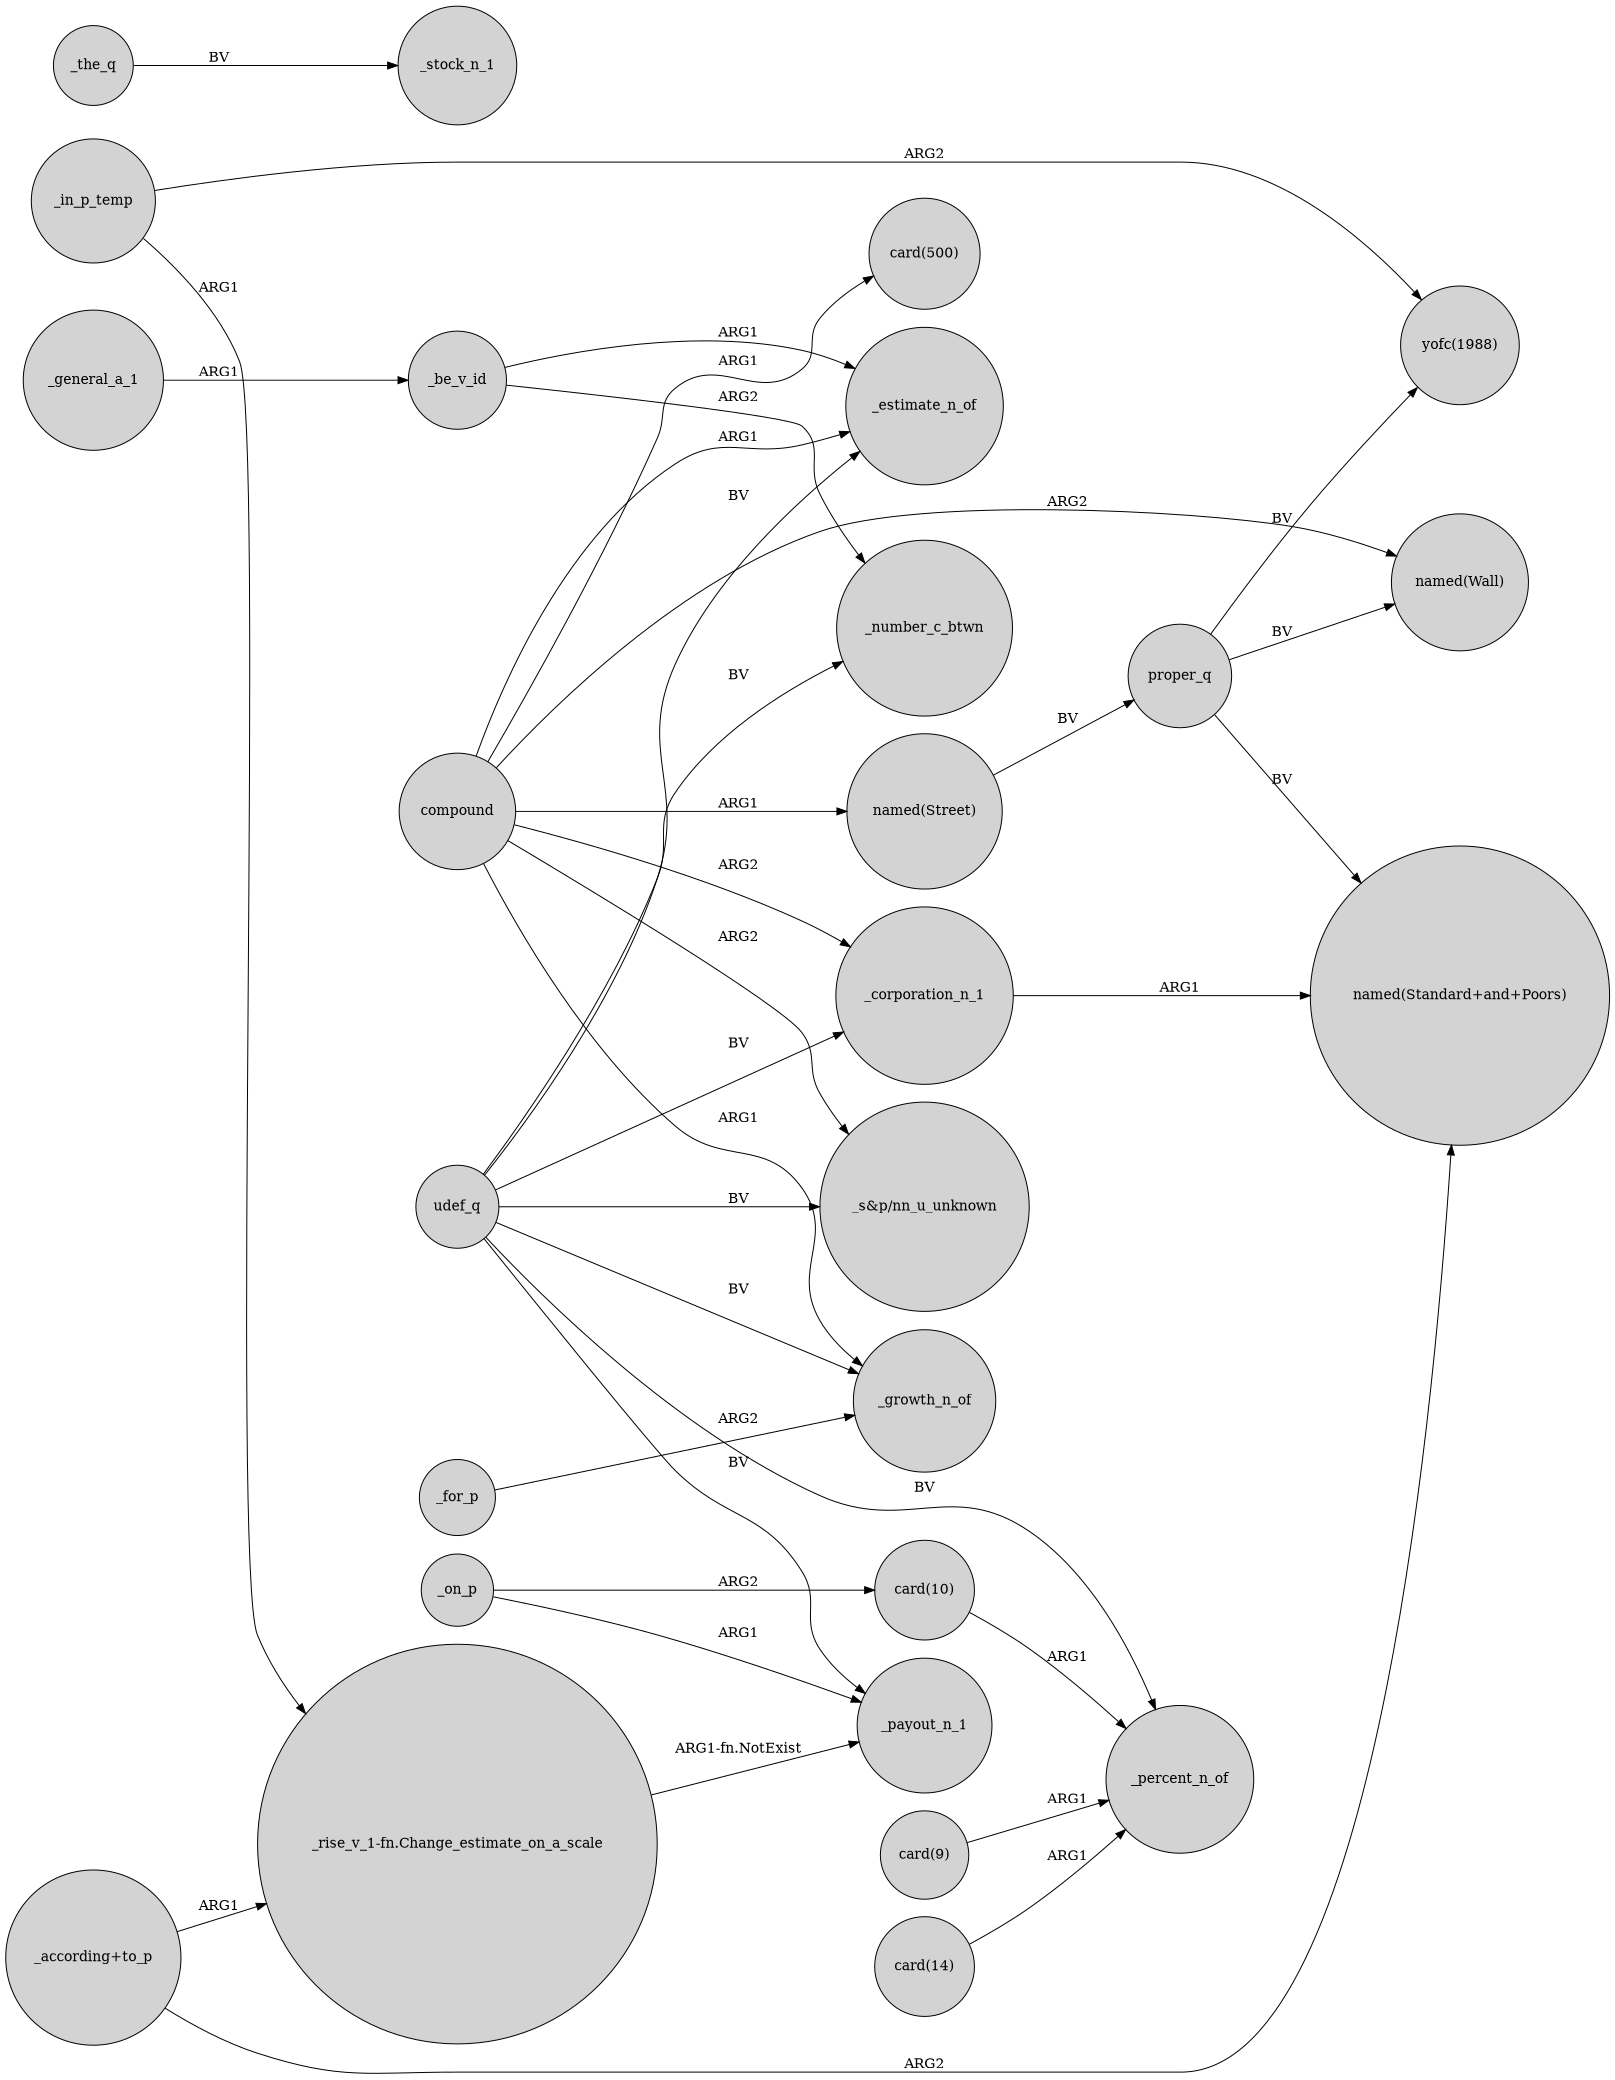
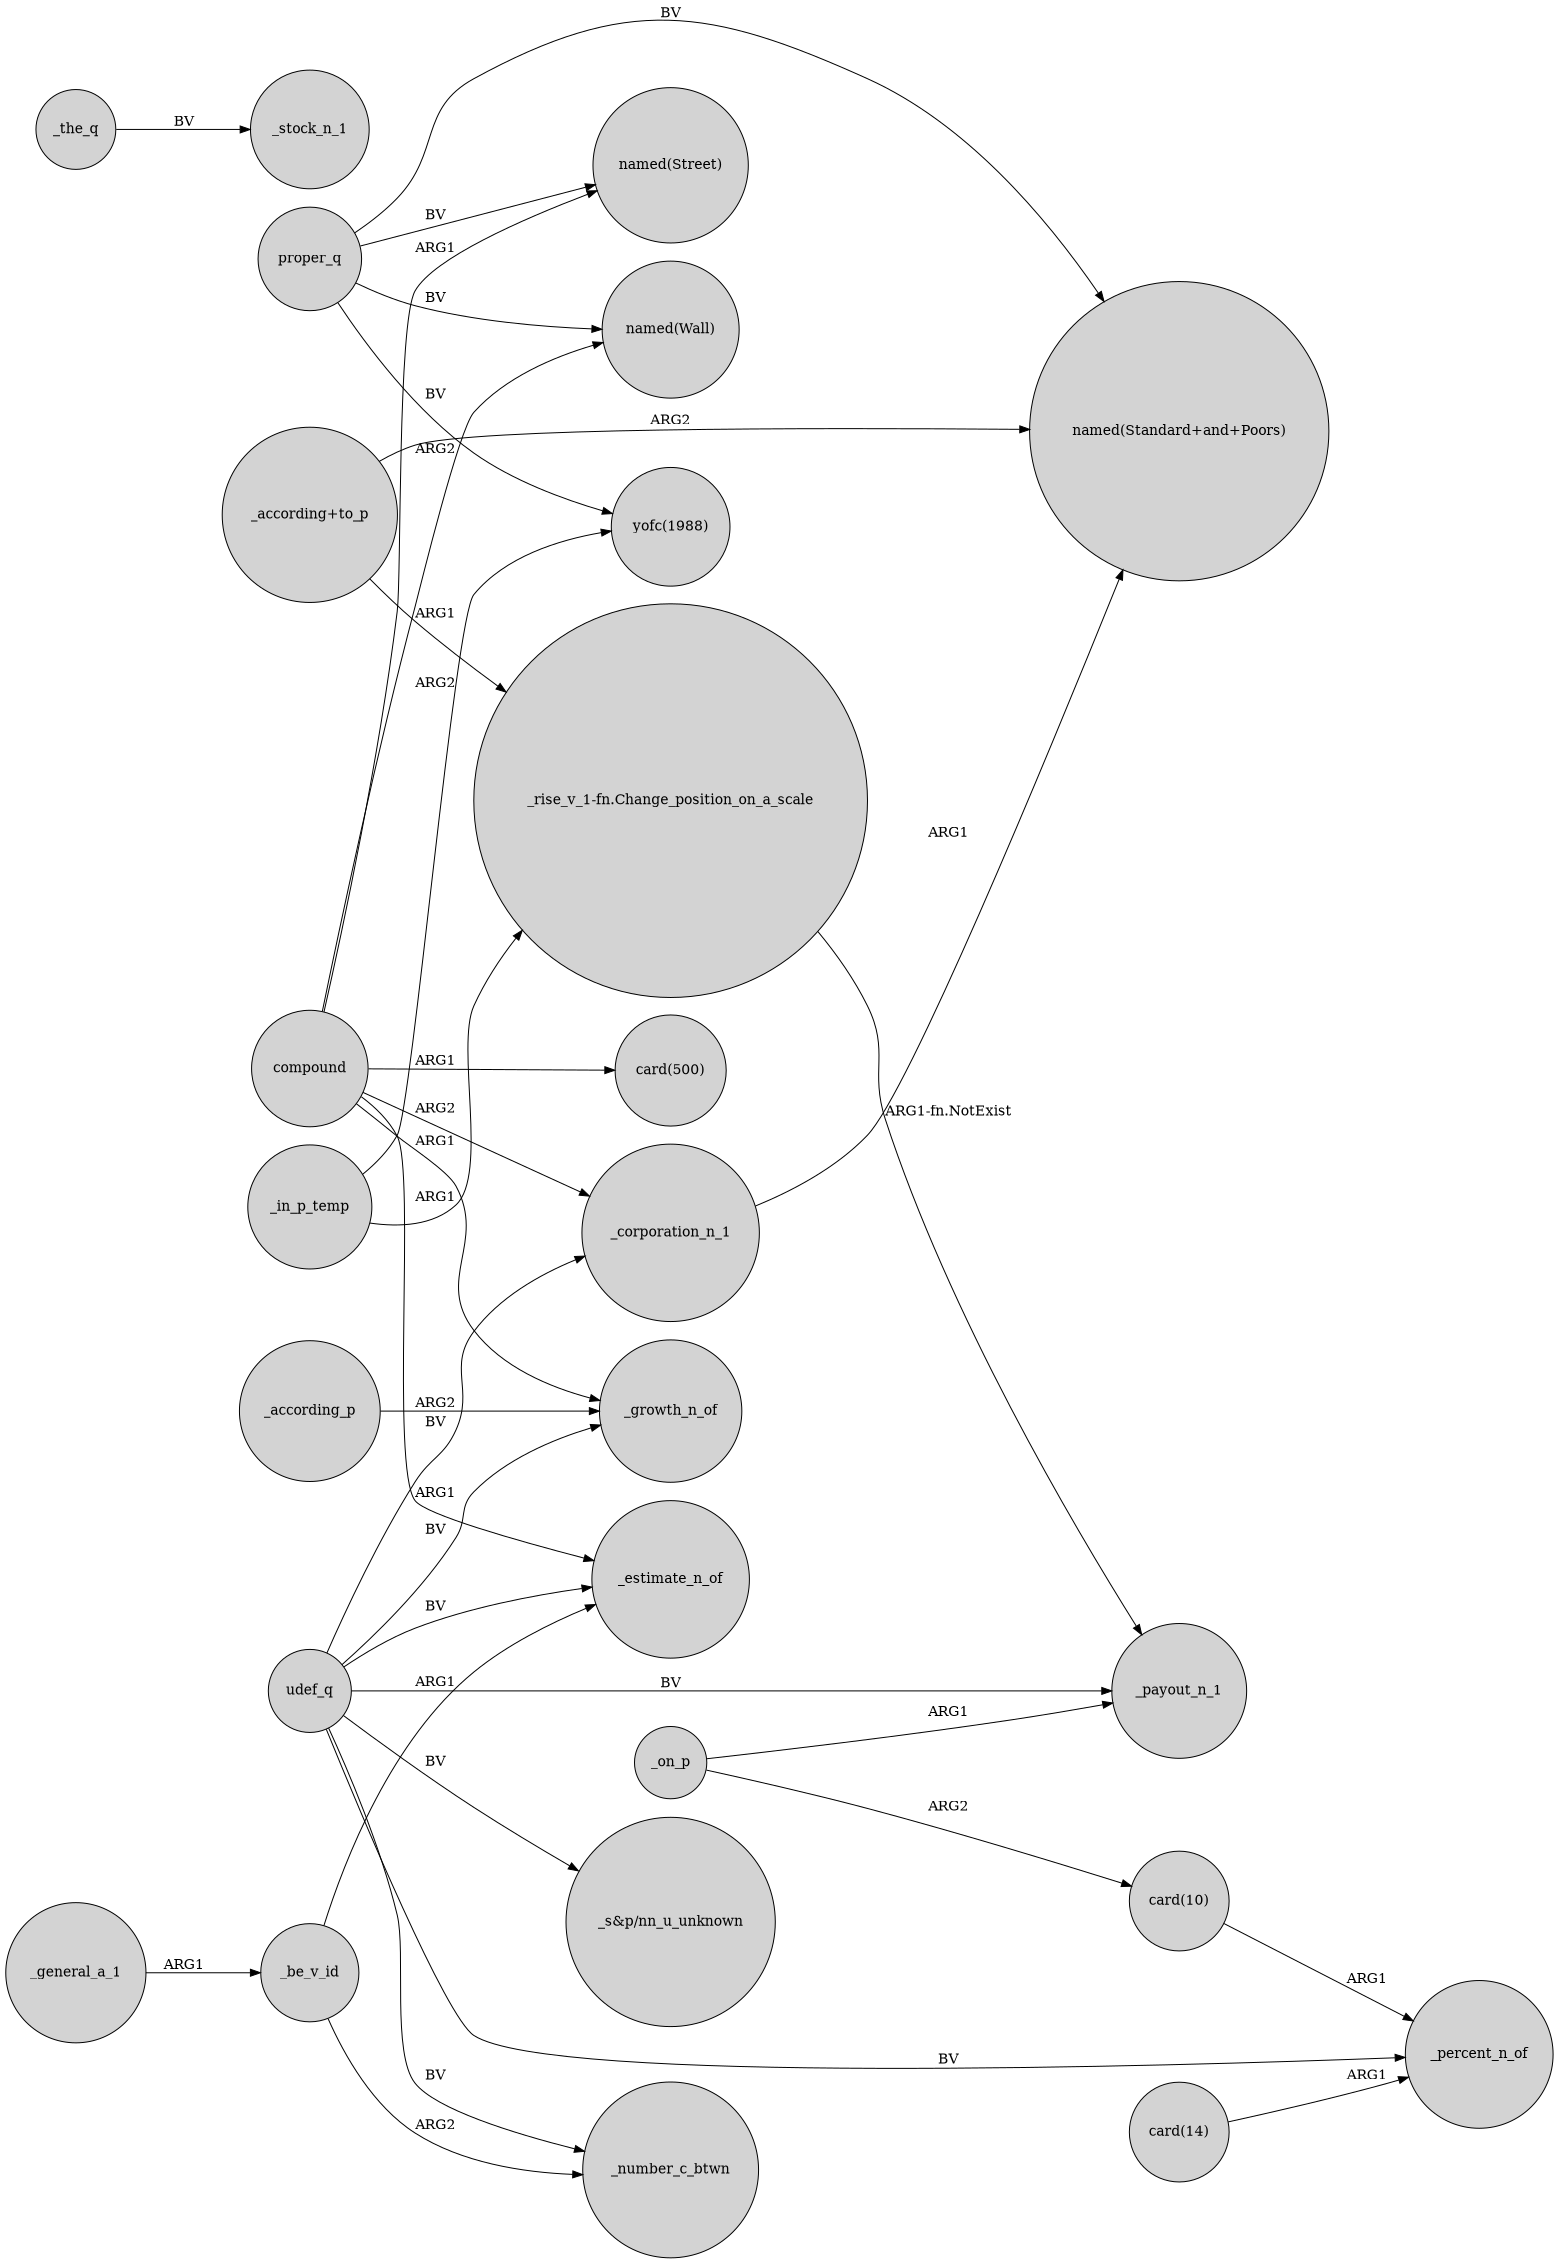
edge "named(Street)" -> "proper_q": reversed
edge "compound" -> "_s&p/nn_u_unknown": removed, label "ARG2"
node "_for_p": label "_for_p" -> "_according_p"
node "_rise_v_1-fn.Change_estimate_on_a_scale": label "_rise_v_1-fn.Change_estimate_on_a_scale" -> "_rise_v_1-fn.Change_position_on_a_scale"
node "card(9)": removed
